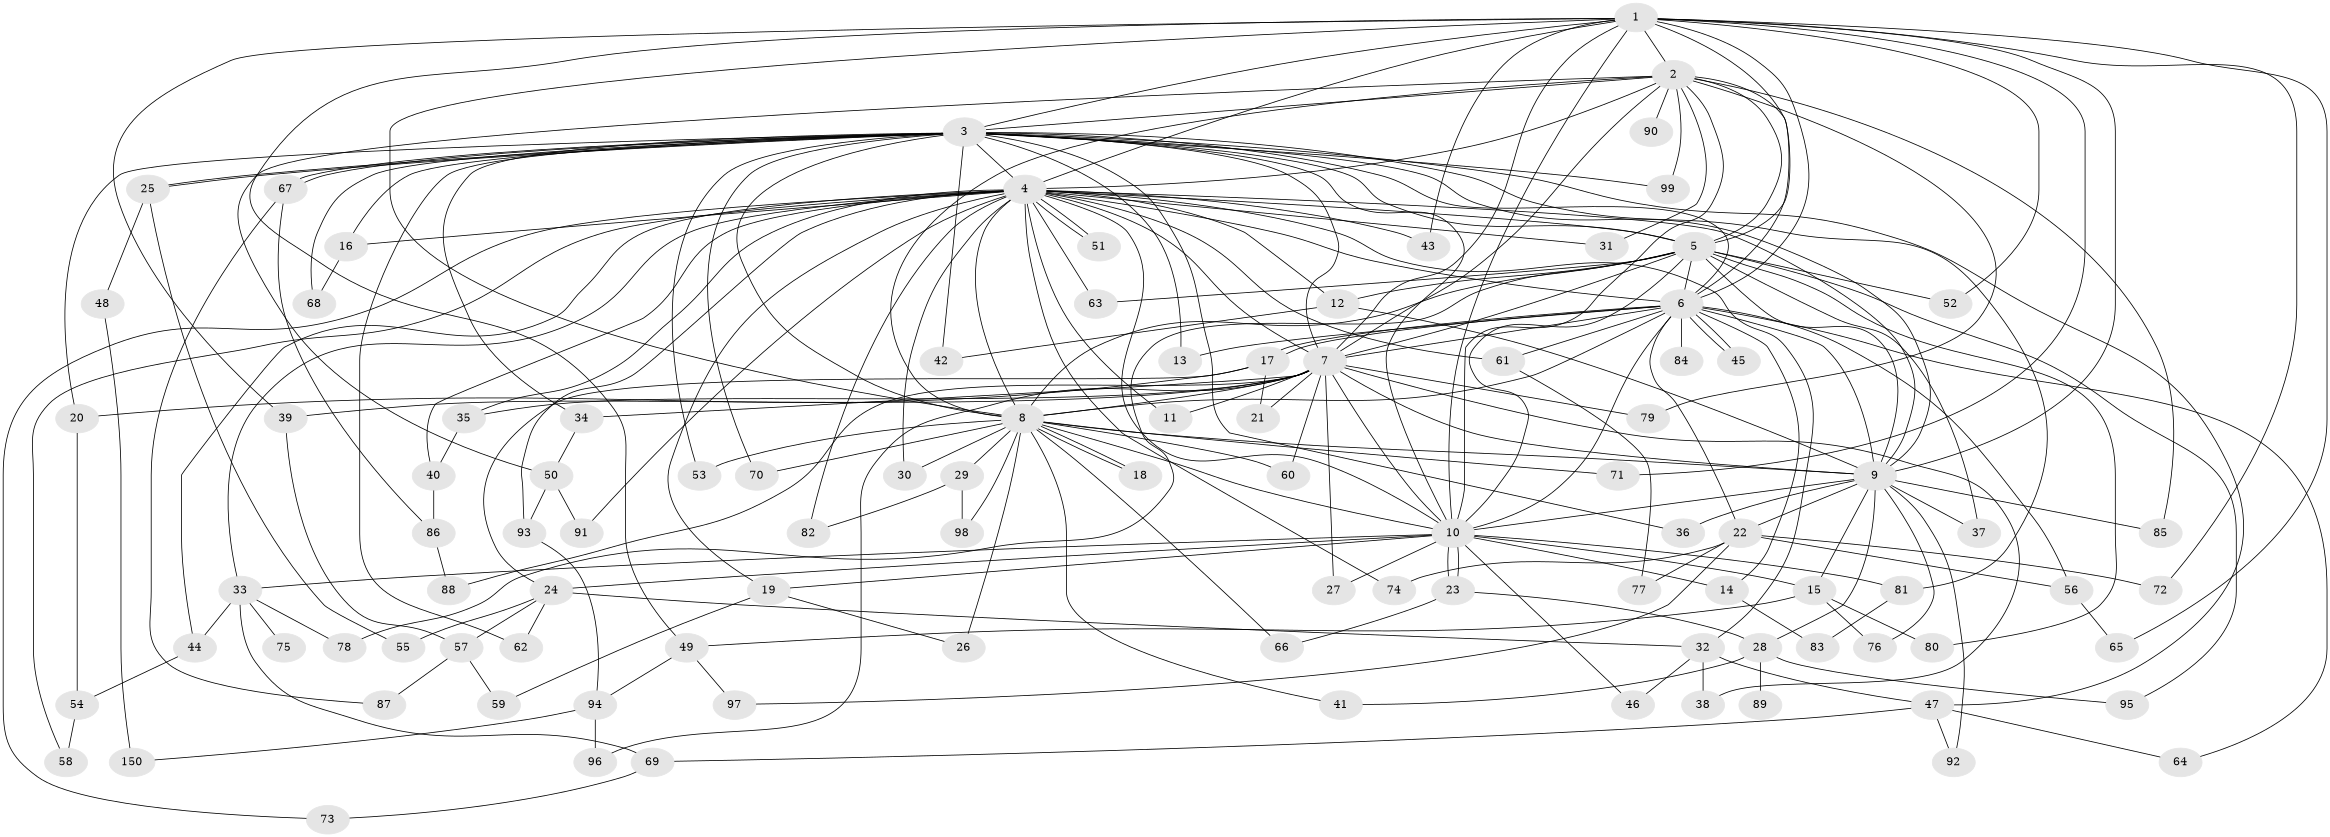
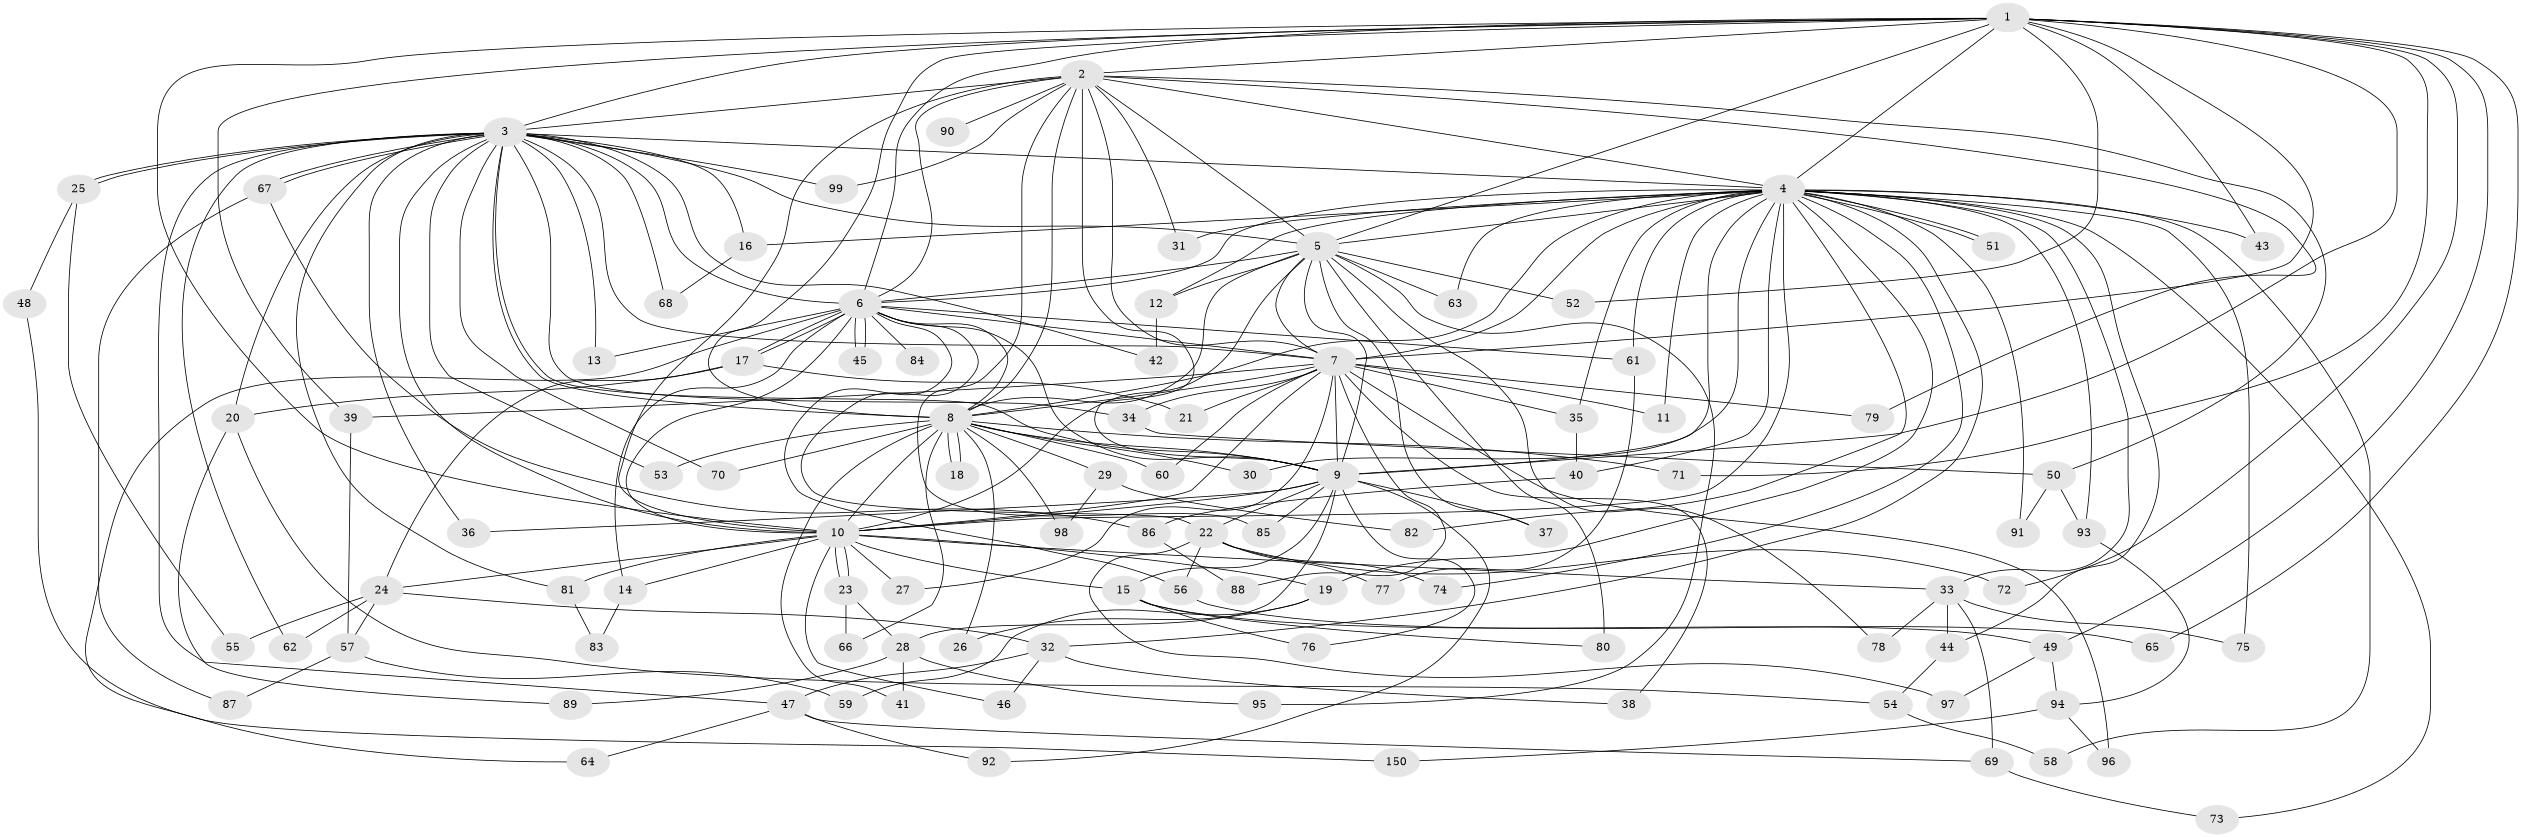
edge "4" -- "75": added
edge "12" -- "9": now "2" -- "9"
edge "20" -- "89": added
